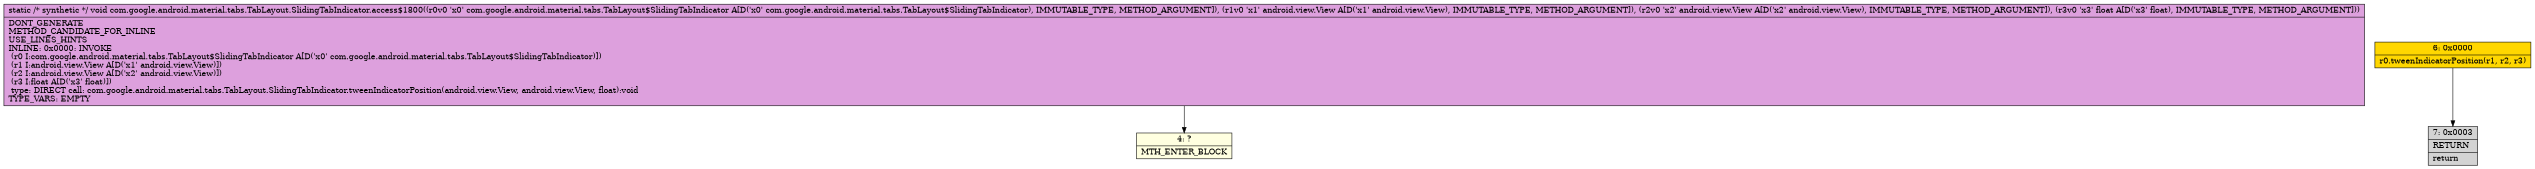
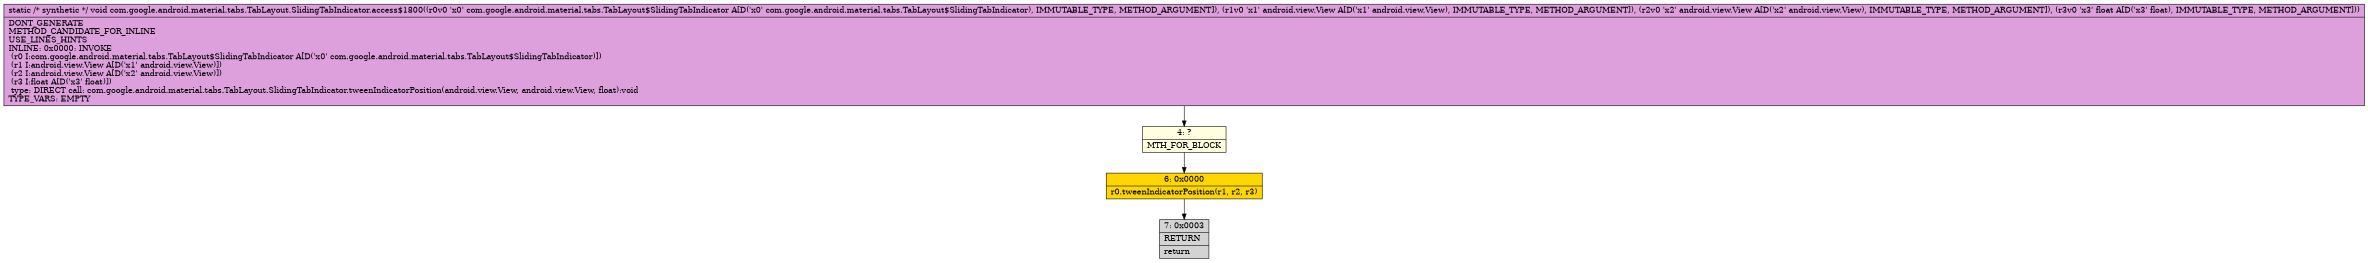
node "4: ?": text "MTH_ENTER_BLOCK" -> "MTH_FOR_BLOCK"
edge "4: ?" -> "6: 0x0000": added
